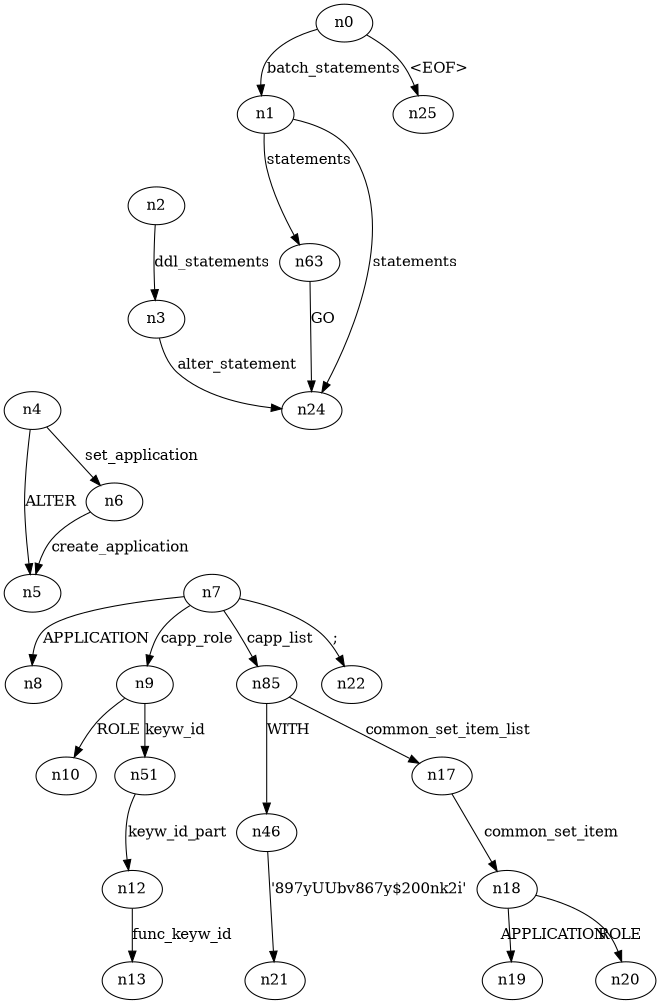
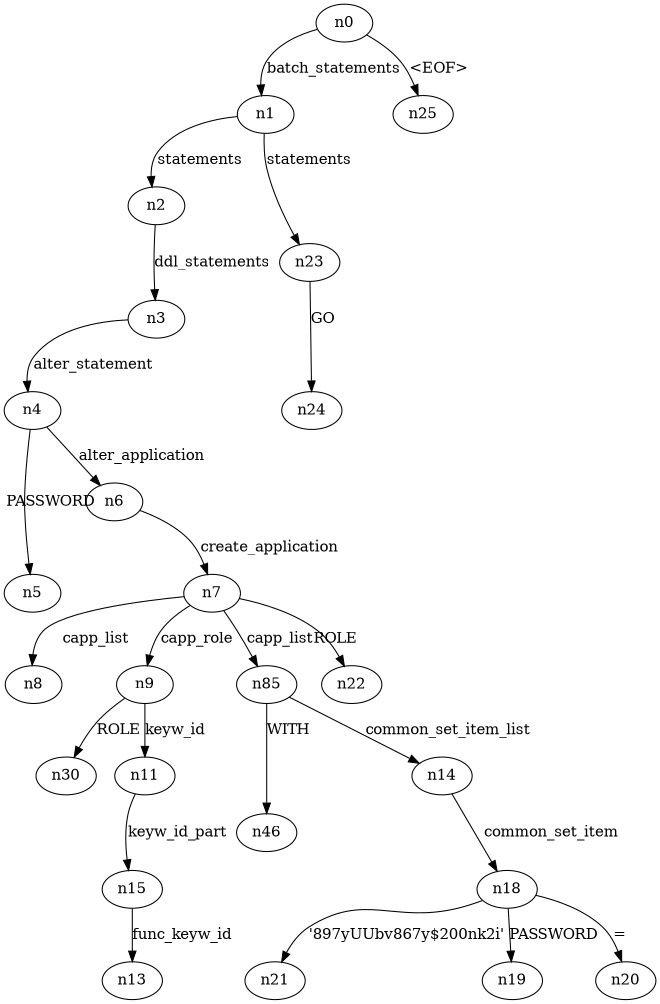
edge "n1" -> "n24": now "n1" -> "n2"
node "n63": label "n63" -> "n23"
edge "n3" -> "n24": now "n3" -> "n4"
edge "n4" -> "n6": label "set_application" -> "alter_application"
edge "n4" -> "n5": label "ALTER" -> "PASSWORD"
edge "n6" -> "n5": now "n6" -> "n7"
edge "n7" -> "n8": label "APPLICATION" -> "capp_list"
edge "n7" -> "n22": label ";" -> "ROLE"
node "n10": label "n10" -> "n30"
node "n51": label "n51" -> "n11"
node "n17": label "n17" -> "n14"
node "n12": label "n12" -> "n15"
edge "n46" -> "n21": now "n18" -> "n21"
edge "n18" -> "n19": label "APPLICATION" -> "PASSWORD"
edge "n18" -> "n20": label "ROLE" -> "="
